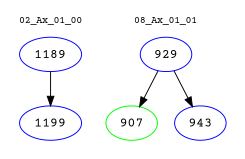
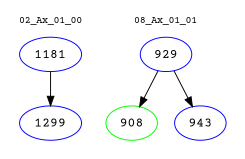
node "1189": label "1189" -> "1181"
node "1199": label "1199" -> "1299"
node "907": label "907" -> "908"
